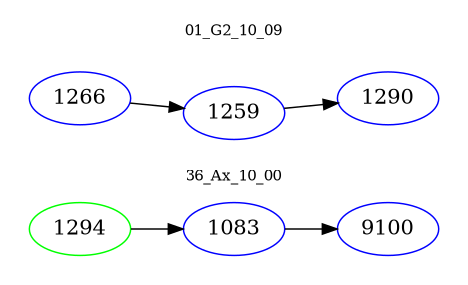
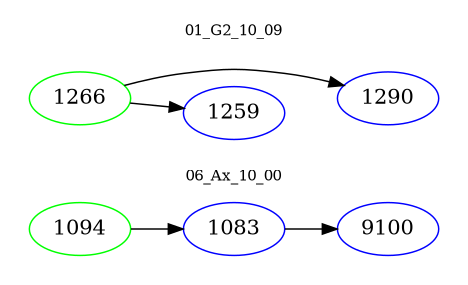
node "1266": color blue -> green
edge "1259" -> "1290": now "1266" -> "1290"
cluster "36_Ax_10_00": label "36_Ax_10_00" -> "06_Ax_10_00"
node "1294": label "1294" -> "1094"
